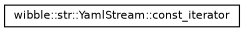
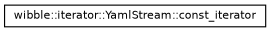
node "wibble::str::YamlStream::const_iterator": label "wibble::str::YamlStream::const_iterator" -> "wibble::iterator::YamlStream::const_iterator"
